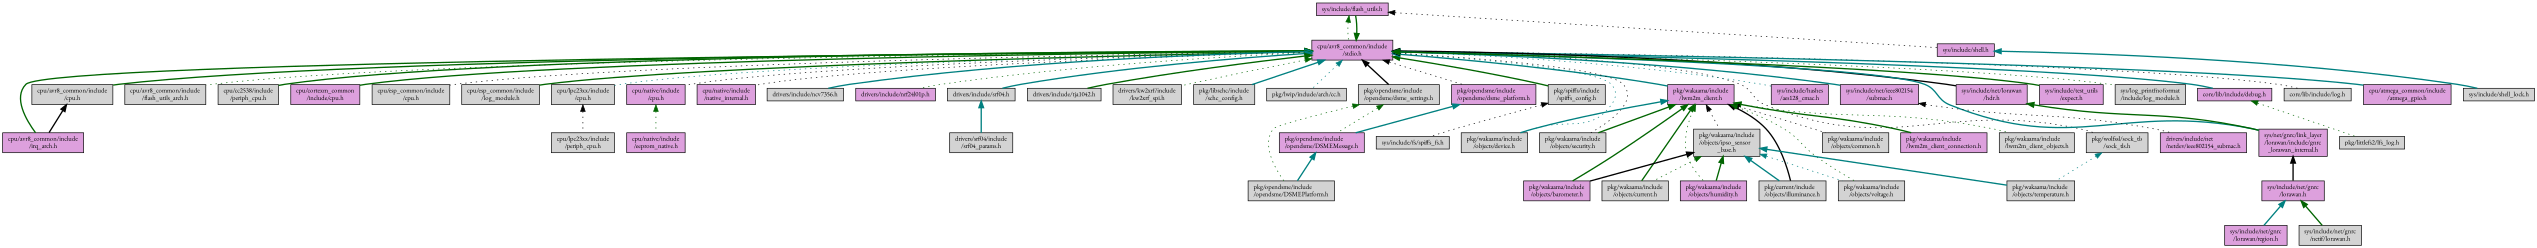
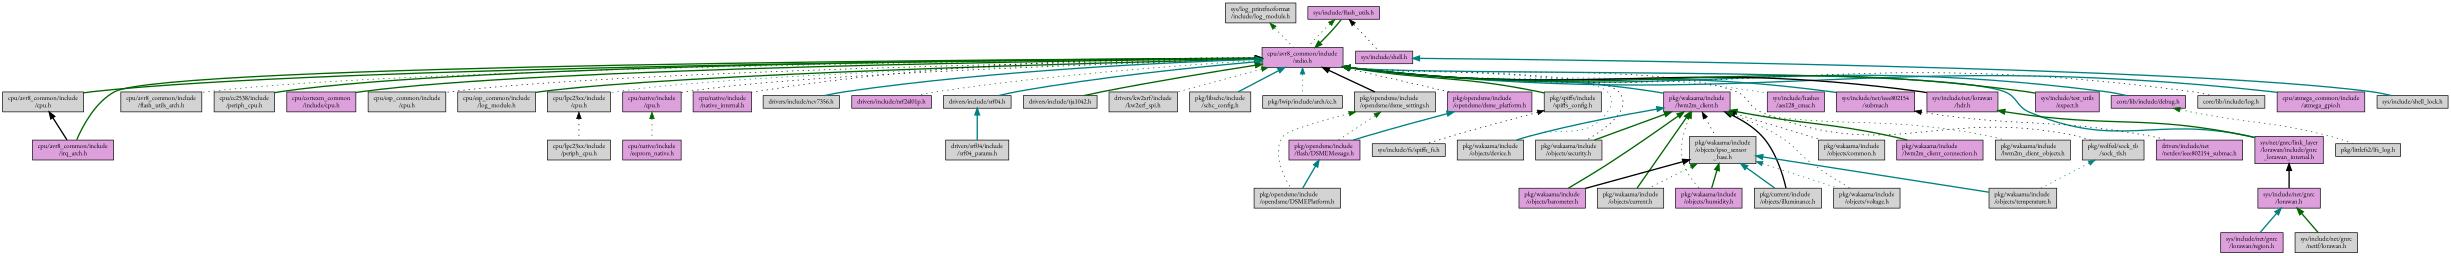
edge "sys/log_printfnoformat /include/log_module.h" -> "cpu/avr8_common/include /stdio.h": reversed
node "pkg/opendsme/include /opendsme/DSMEMessage.h": label "pkg/opendsme/include /opendsme/DSMEMessage.h" -> "pkg/opendsme/include /flash/DSMEMessage.h"
